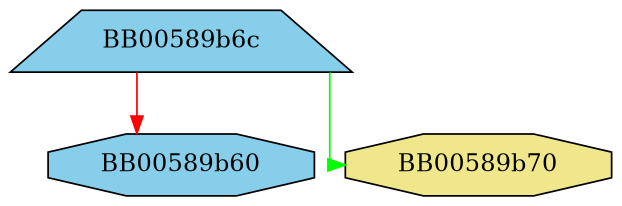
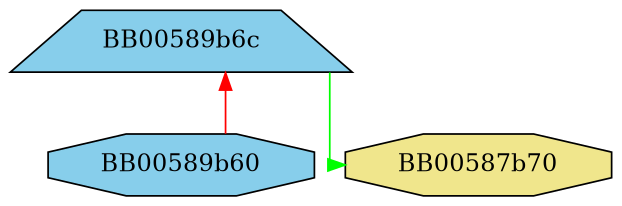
edge "BB00589b6c" -> "BB00589b60": reversed
node "BB00589b70": label "BB00589b70" -> "BB00587b70"
